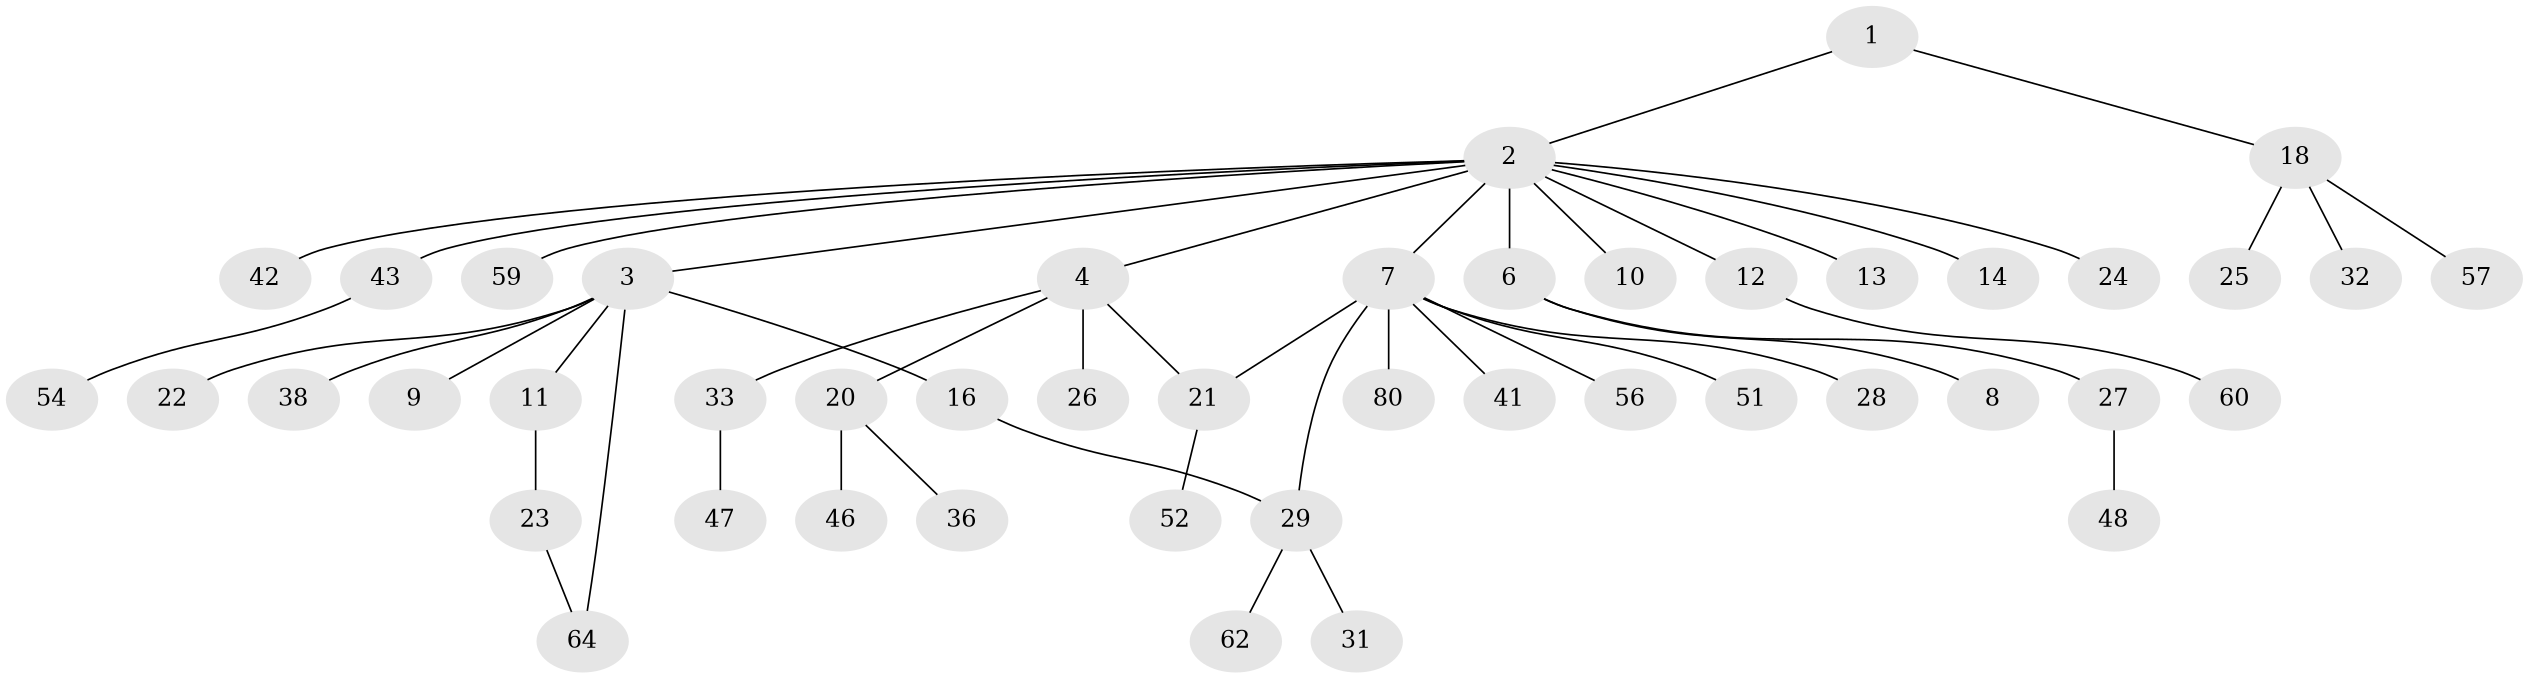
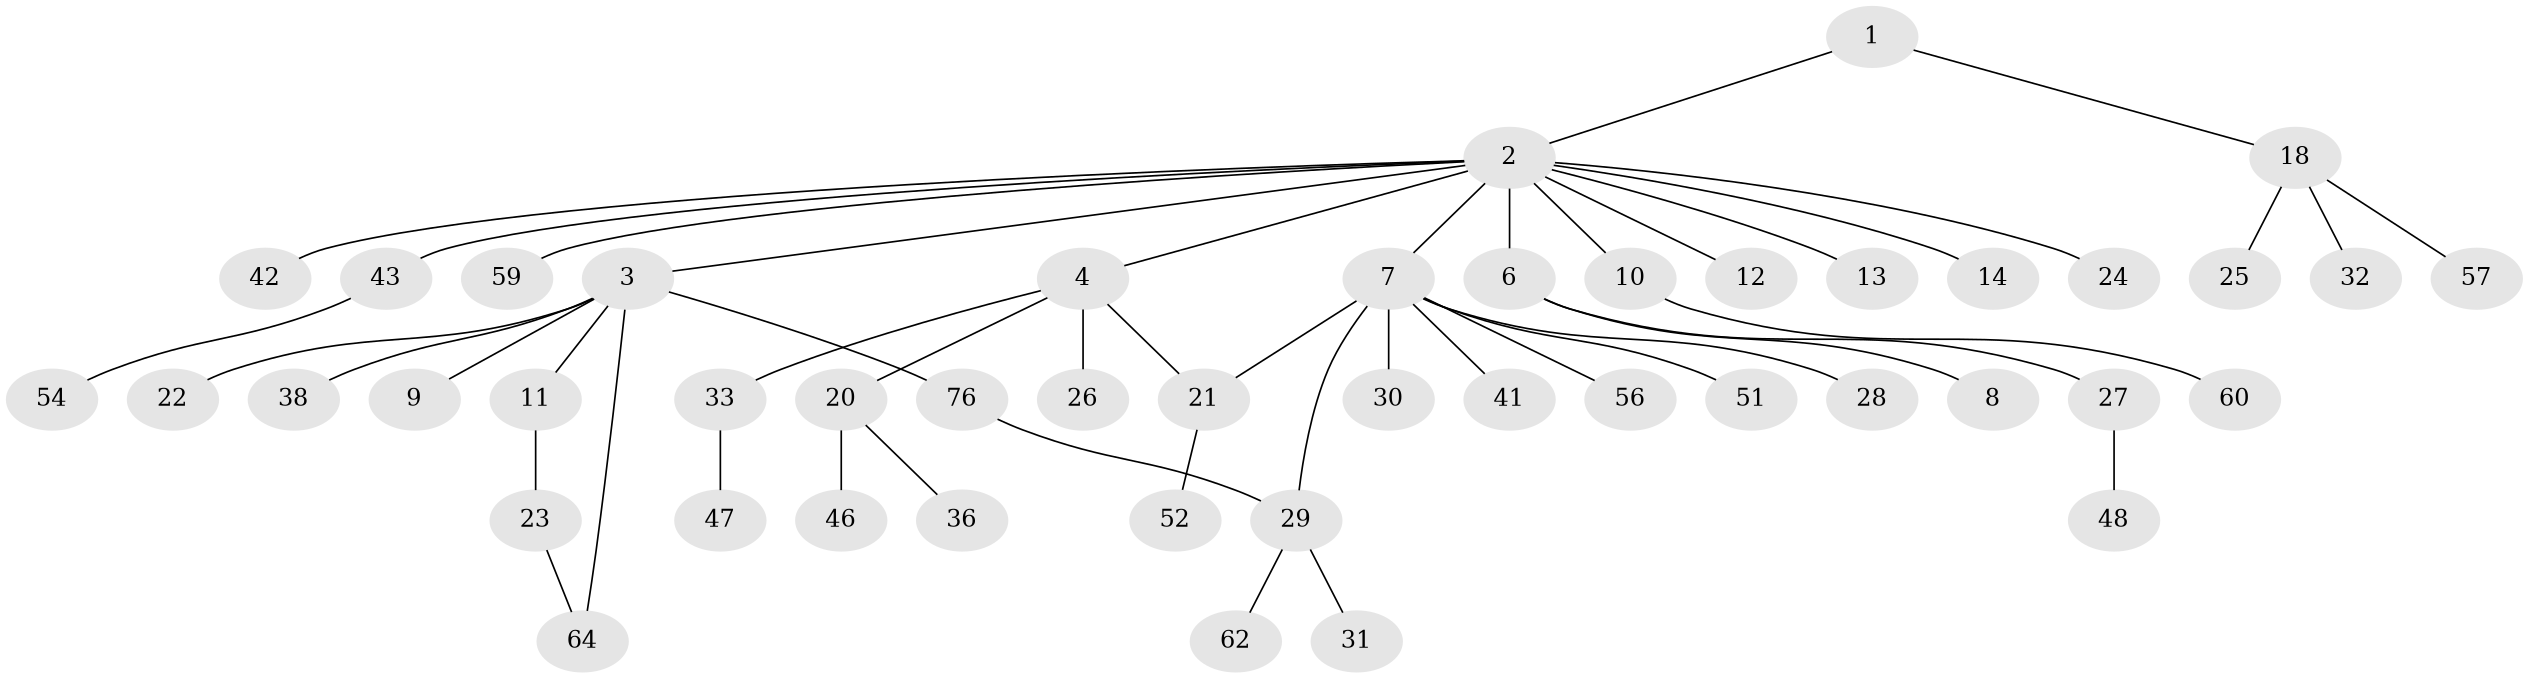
edge "12" -- "60": now "10" -- "60"
node "16": label "16" -> "76"
node "80": label "80" -> "30"
